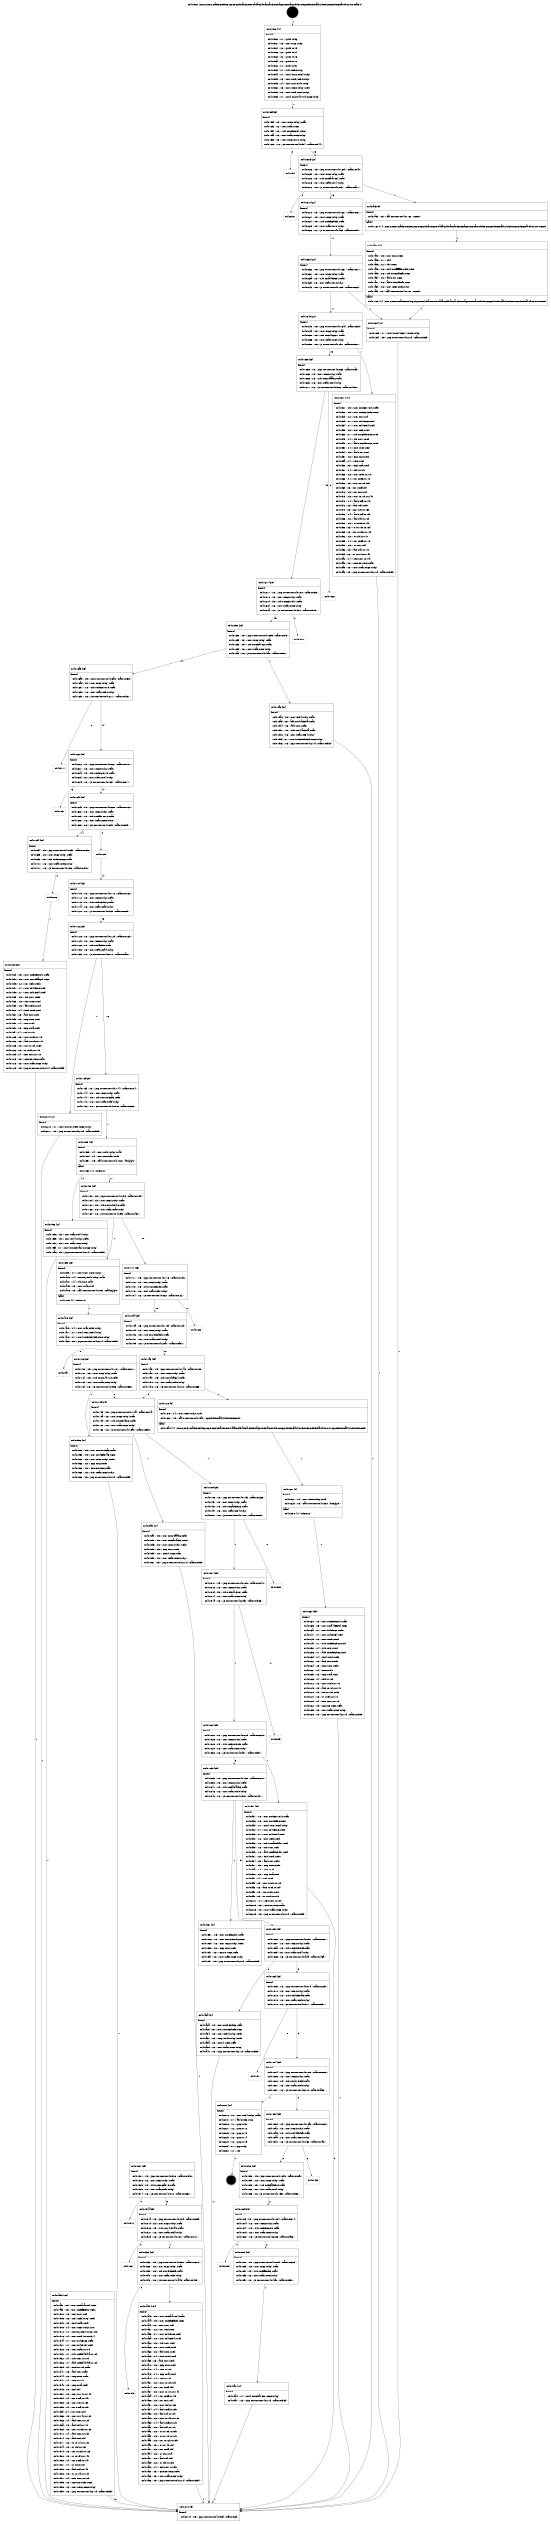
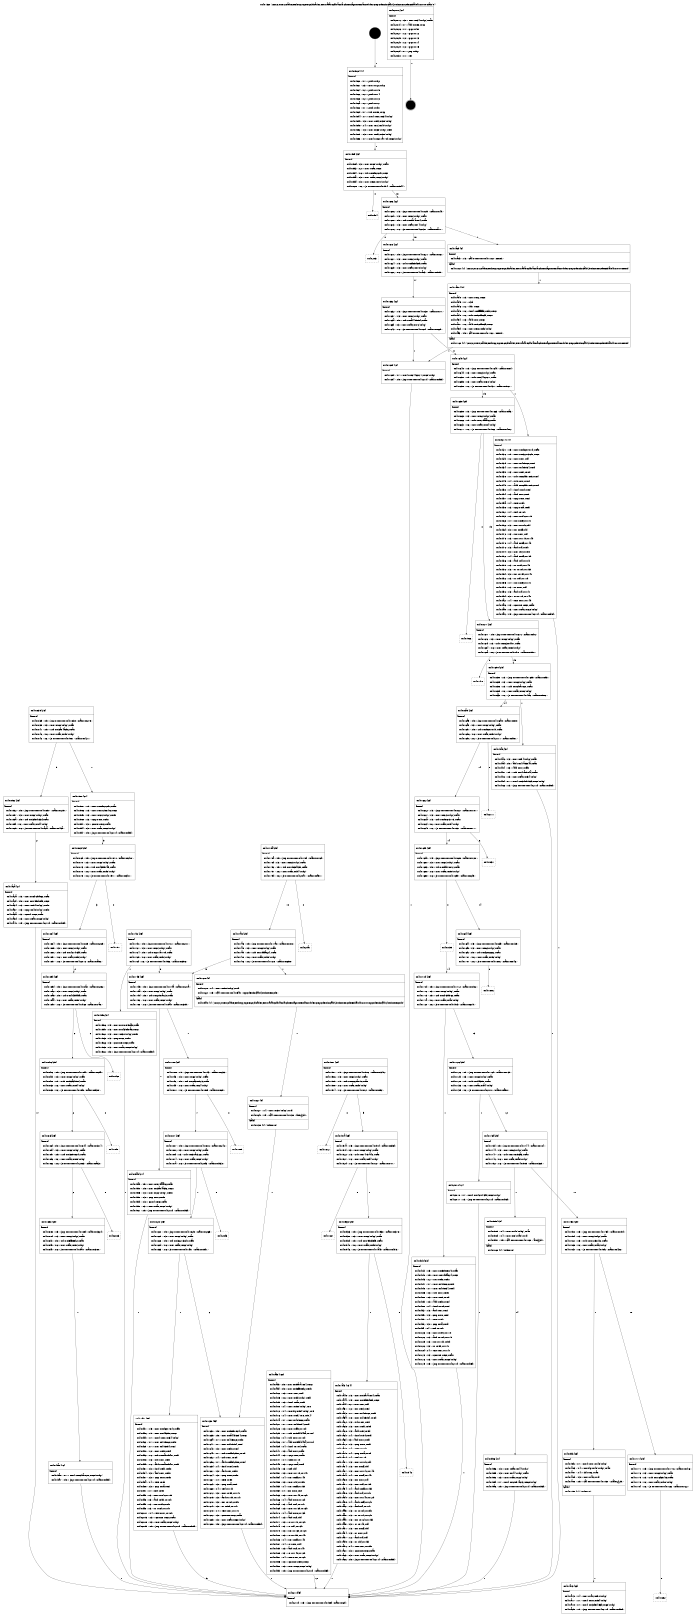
edge "0x401e06" -> "0x401bcb [83]": now "0x40170d [25]" -> "0x401bcb [83]"
node "0x401ef8": added
edge "0x401989 [13]" -> "0x401758 [25]": now "0x40173f [25]" -> "0x401758 [25]"
edge "0x401771 [25]" -> "0x40178a [25]": removed, label "10"
edge "0x401820 [25]" -> "0x401839 [25]": now "0x401820 [25]" -> "0x401c30 [93]"
edge "0x401852 [25]" -> "0x40186b [25]": now "0x4019e1 [27]" -> "0x40186b [25]"
edge "0x401884 [25]" -> "0x40201c [21]": removed, label "1"
